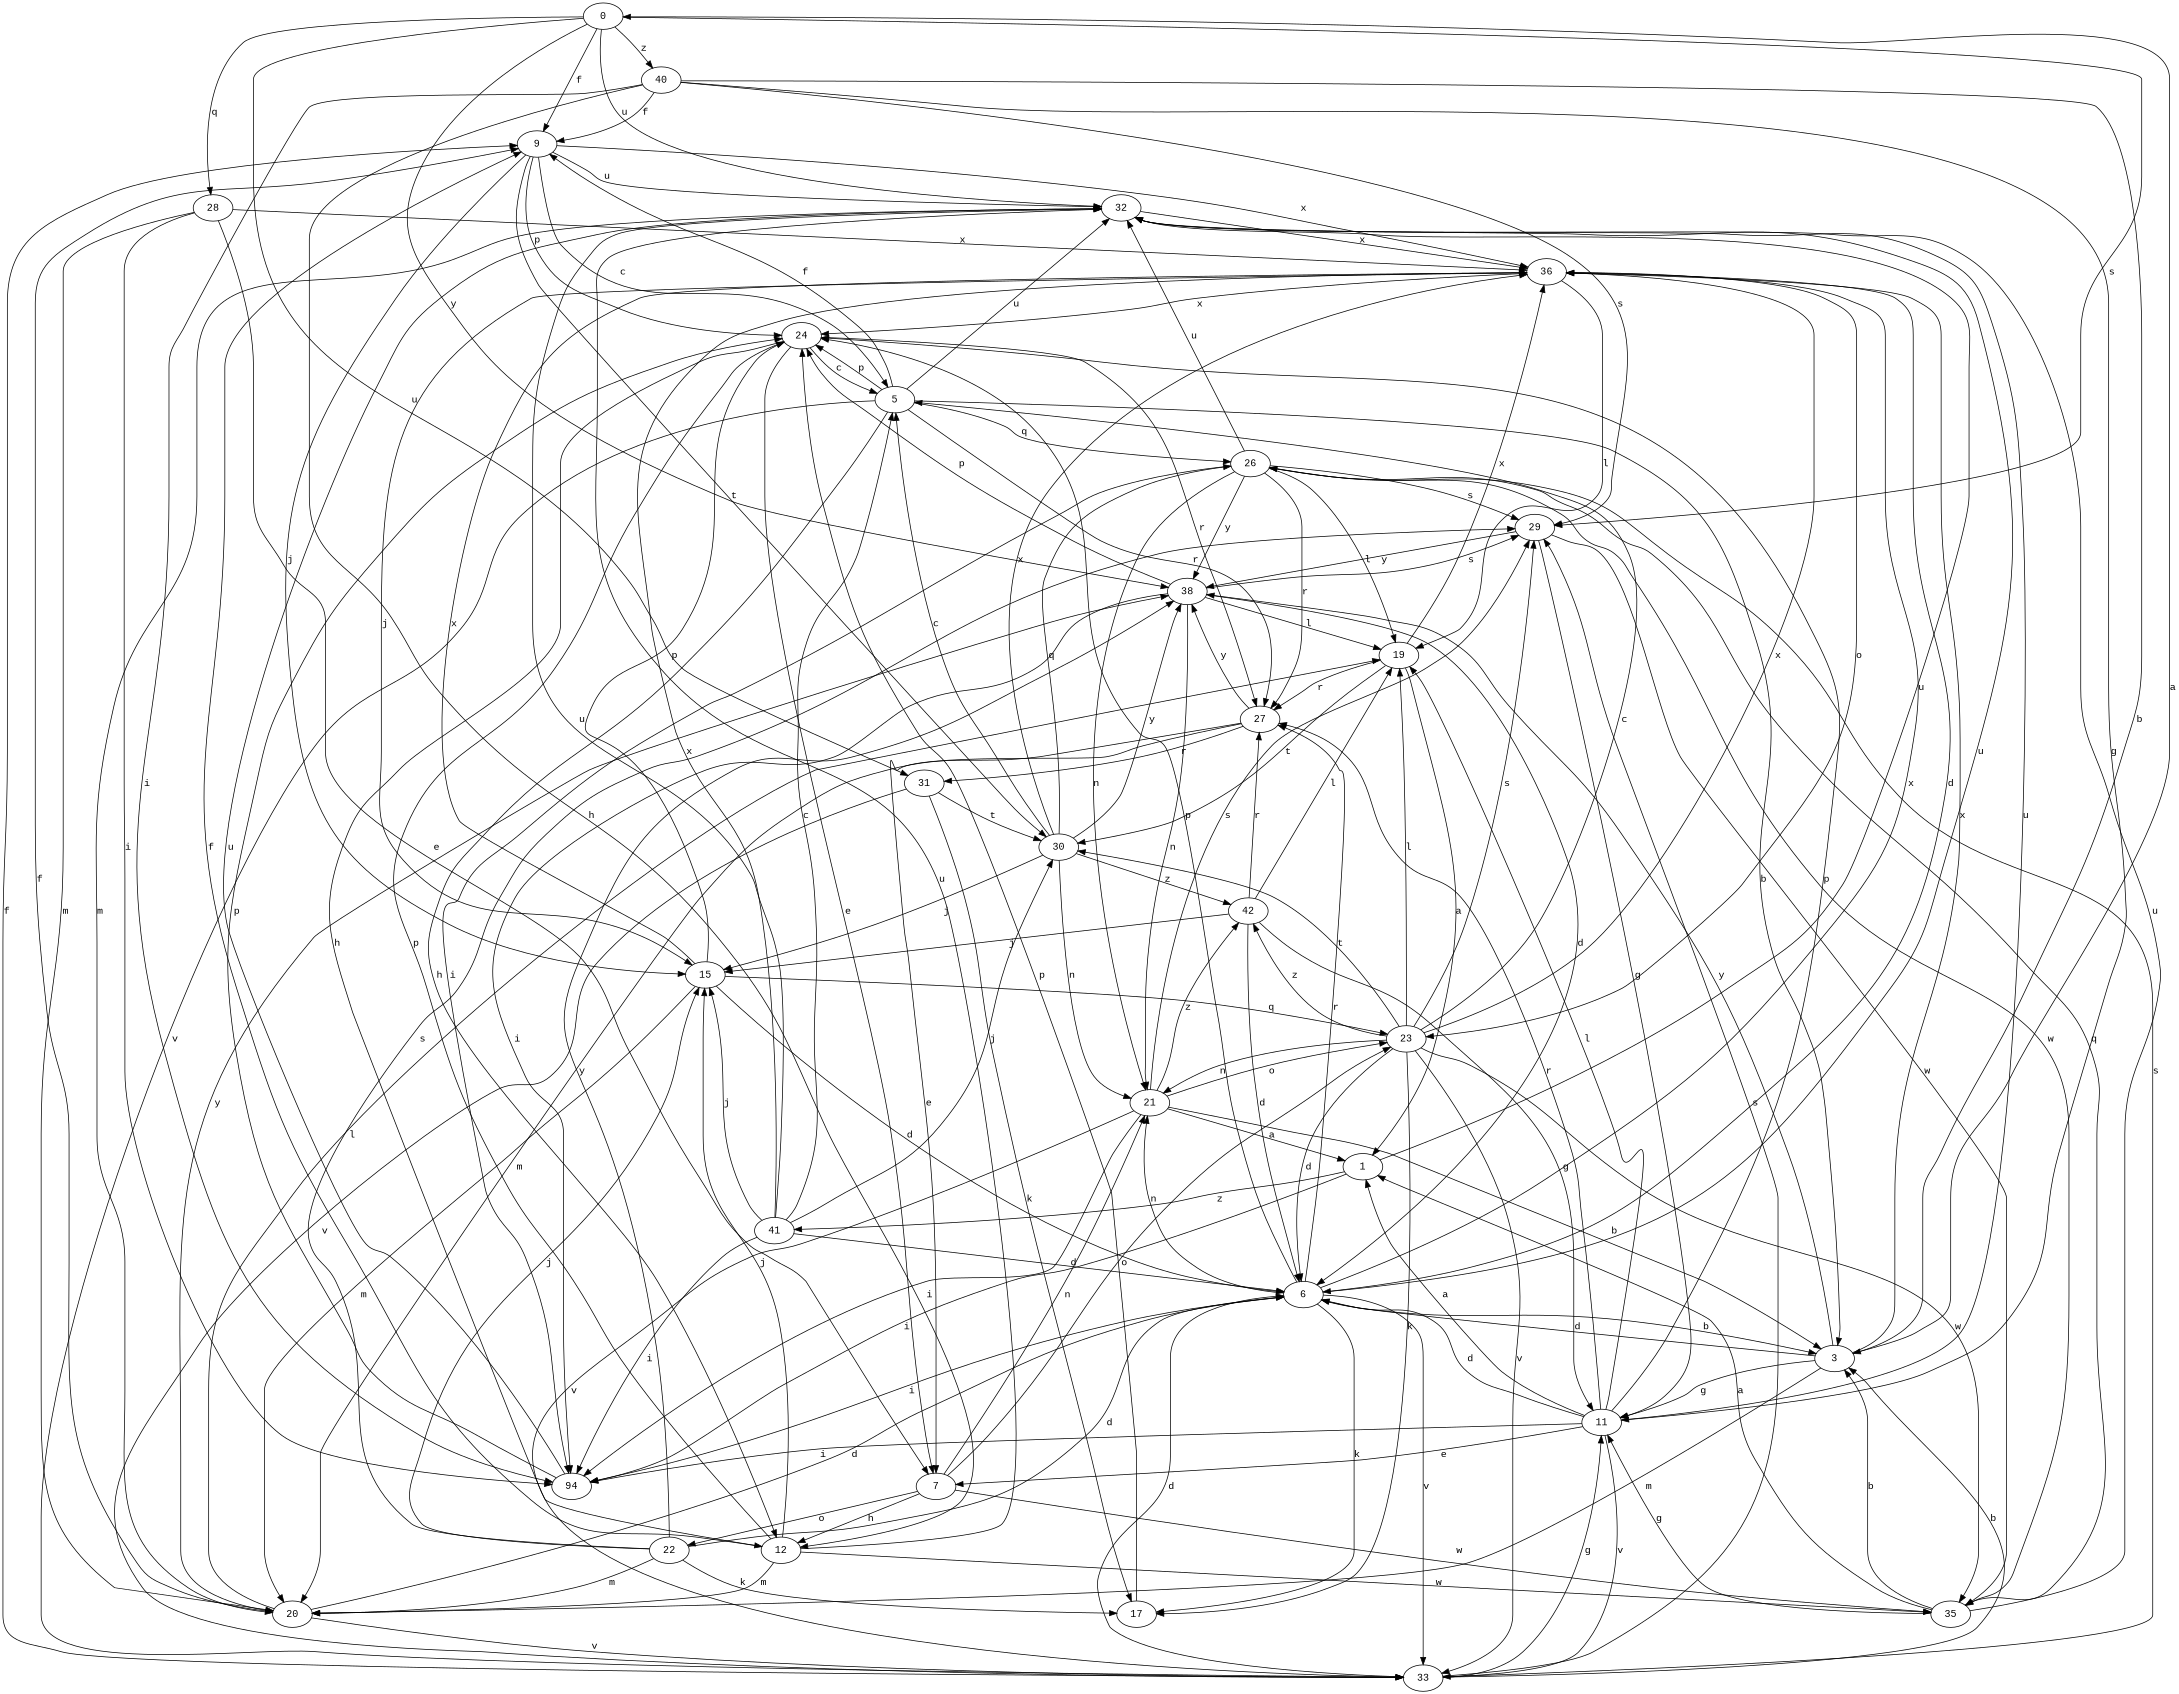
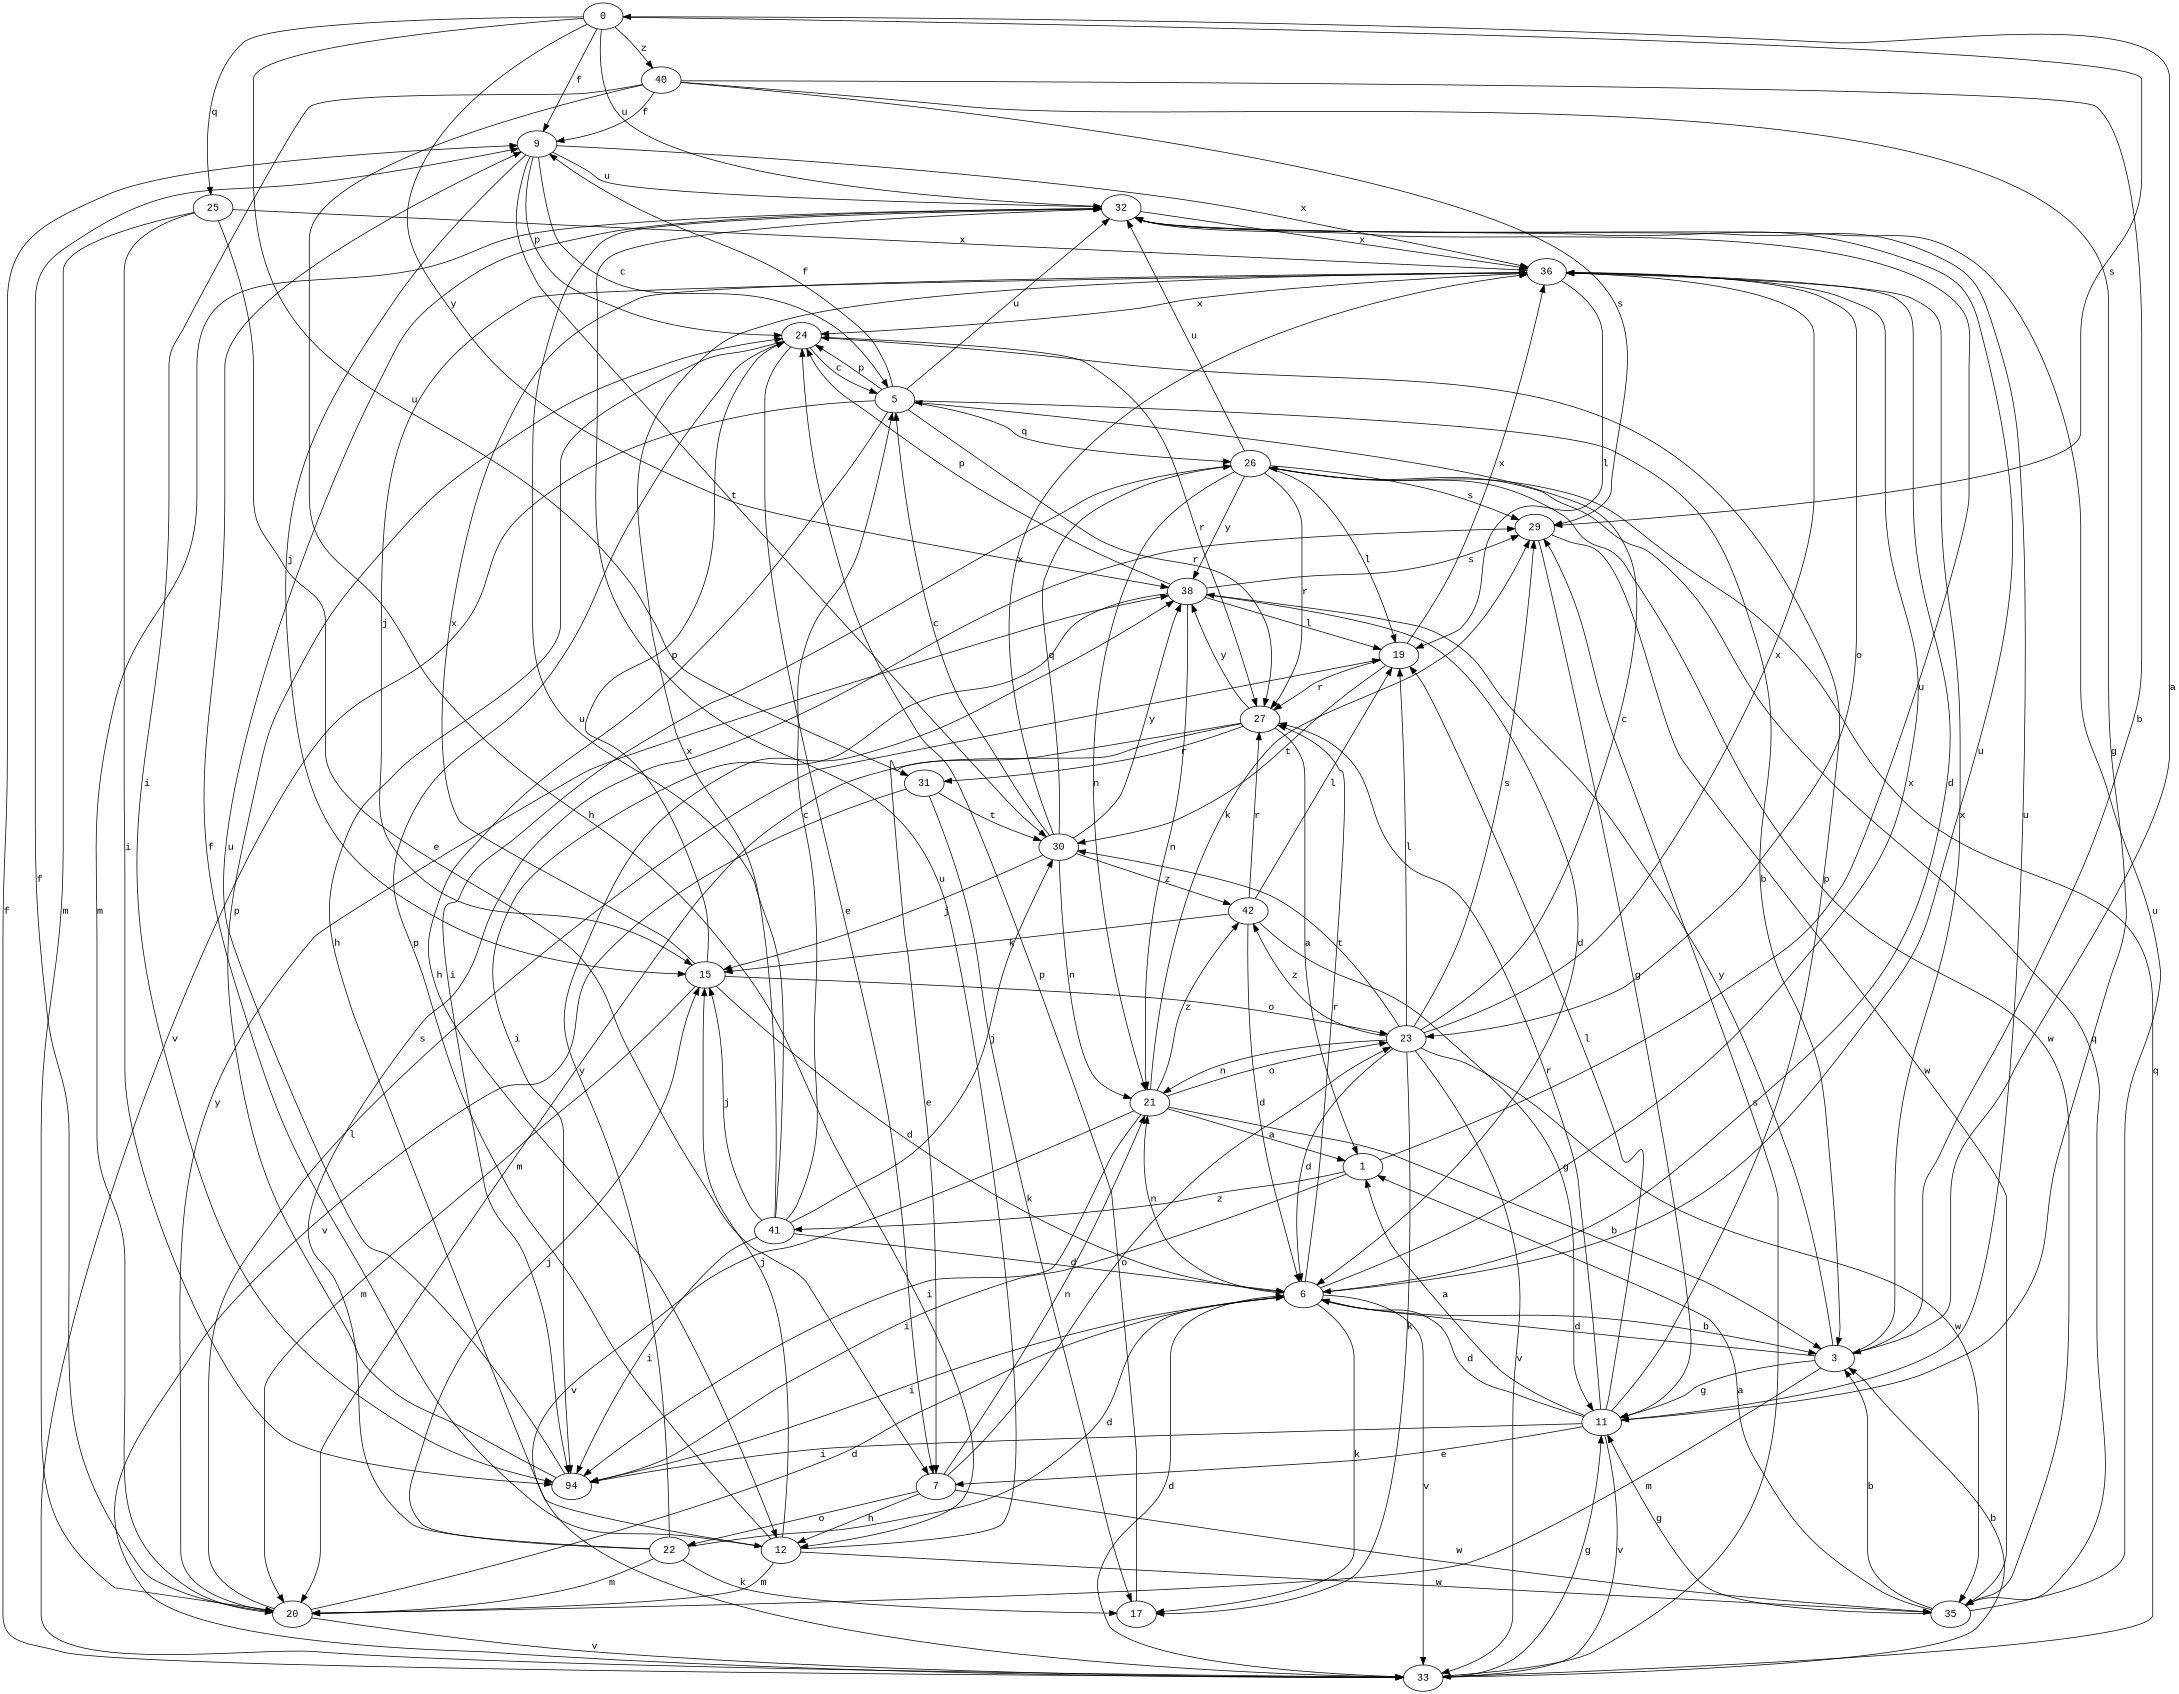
node "28": label "28" -> "25"
edge "29" -> "38": removed, label "y"
edge "6" -> "24": removed, label "p"
edge "21" -> "29": label "s" -> "k"
edge "19" -> "1": now "27" -> "1"
edge "42" -> "15": label "j" -> "k"
edge "15" -> "23": label "q" -> "o"
edge "33" -> "26": label "s" -> "q"
